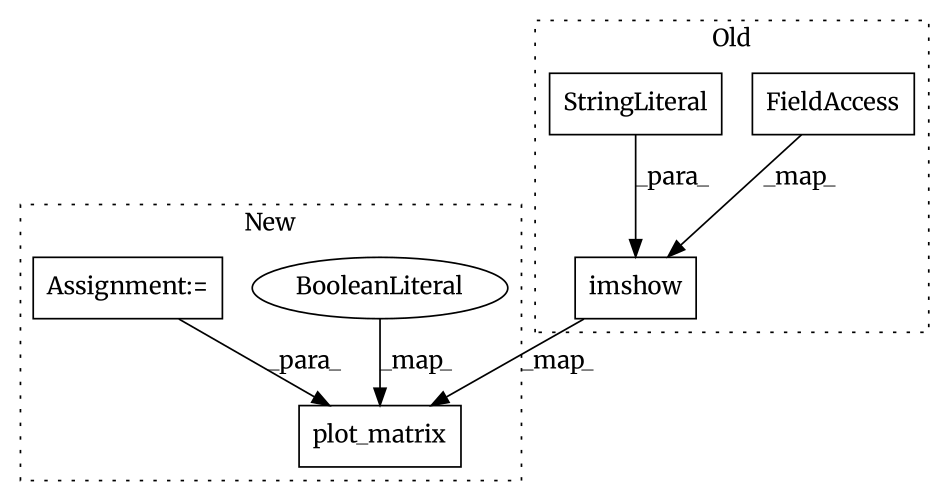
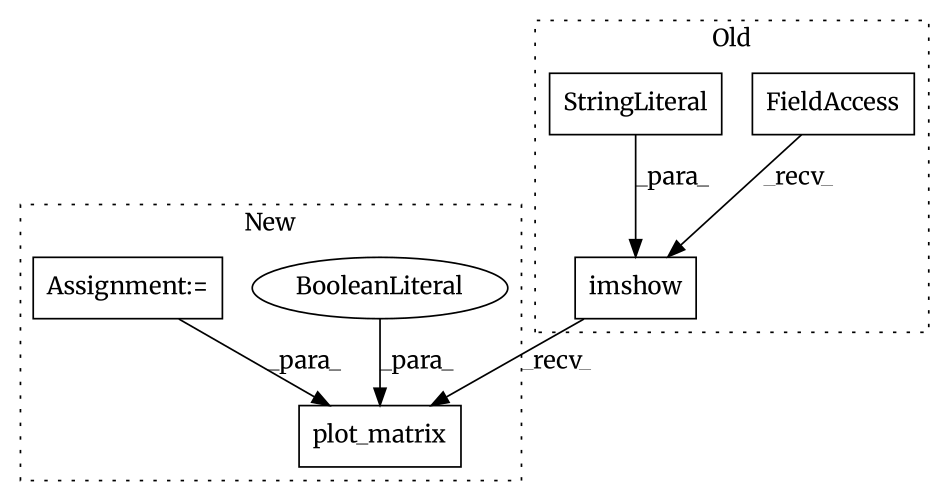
edge "FieldAccess" -> "imshow": label "_map_" -> "_recv_"
edge "BooleanLiteral" -> "plot_matrix": label "_map_" -> "_para_"
edge "imshow" -> "plot_matrix": label "_map_" -> "_recv_"
